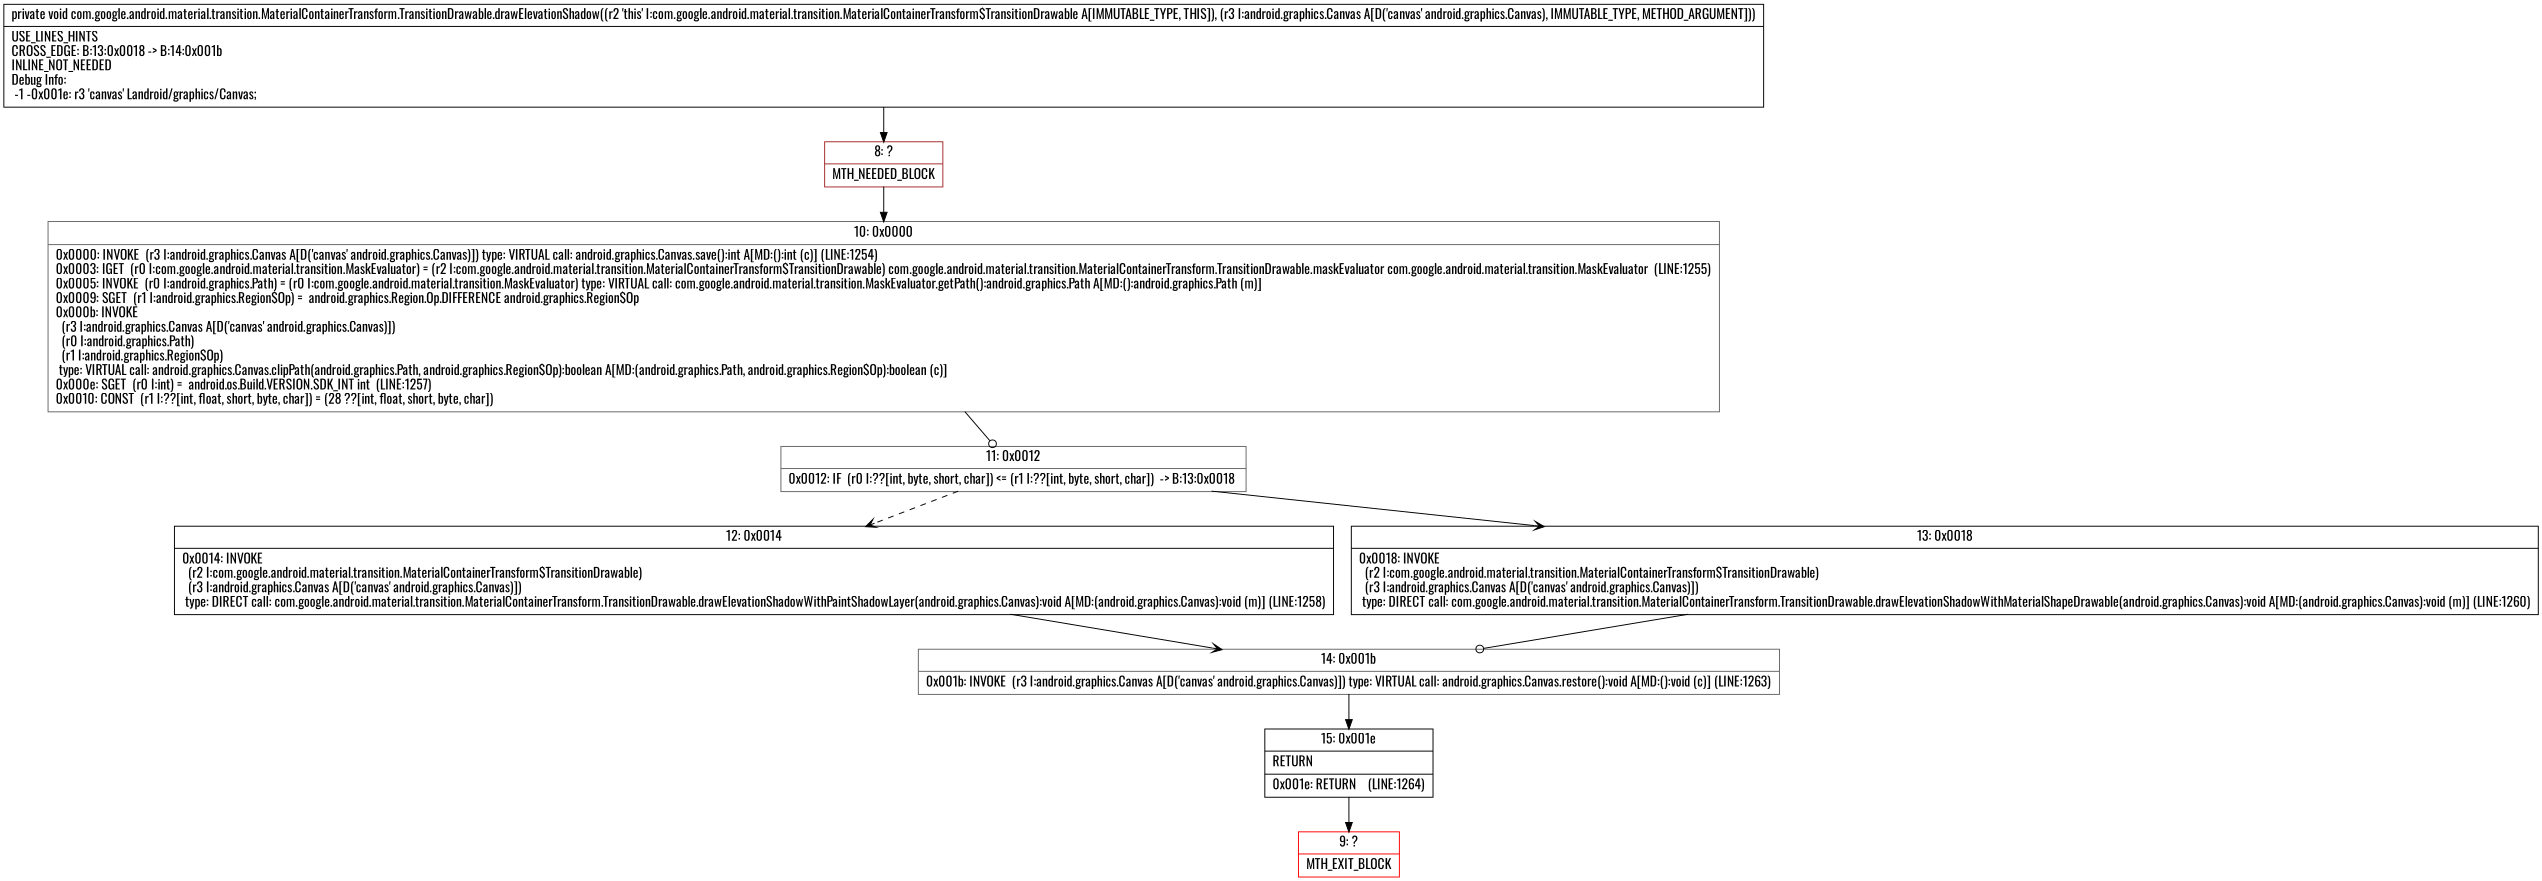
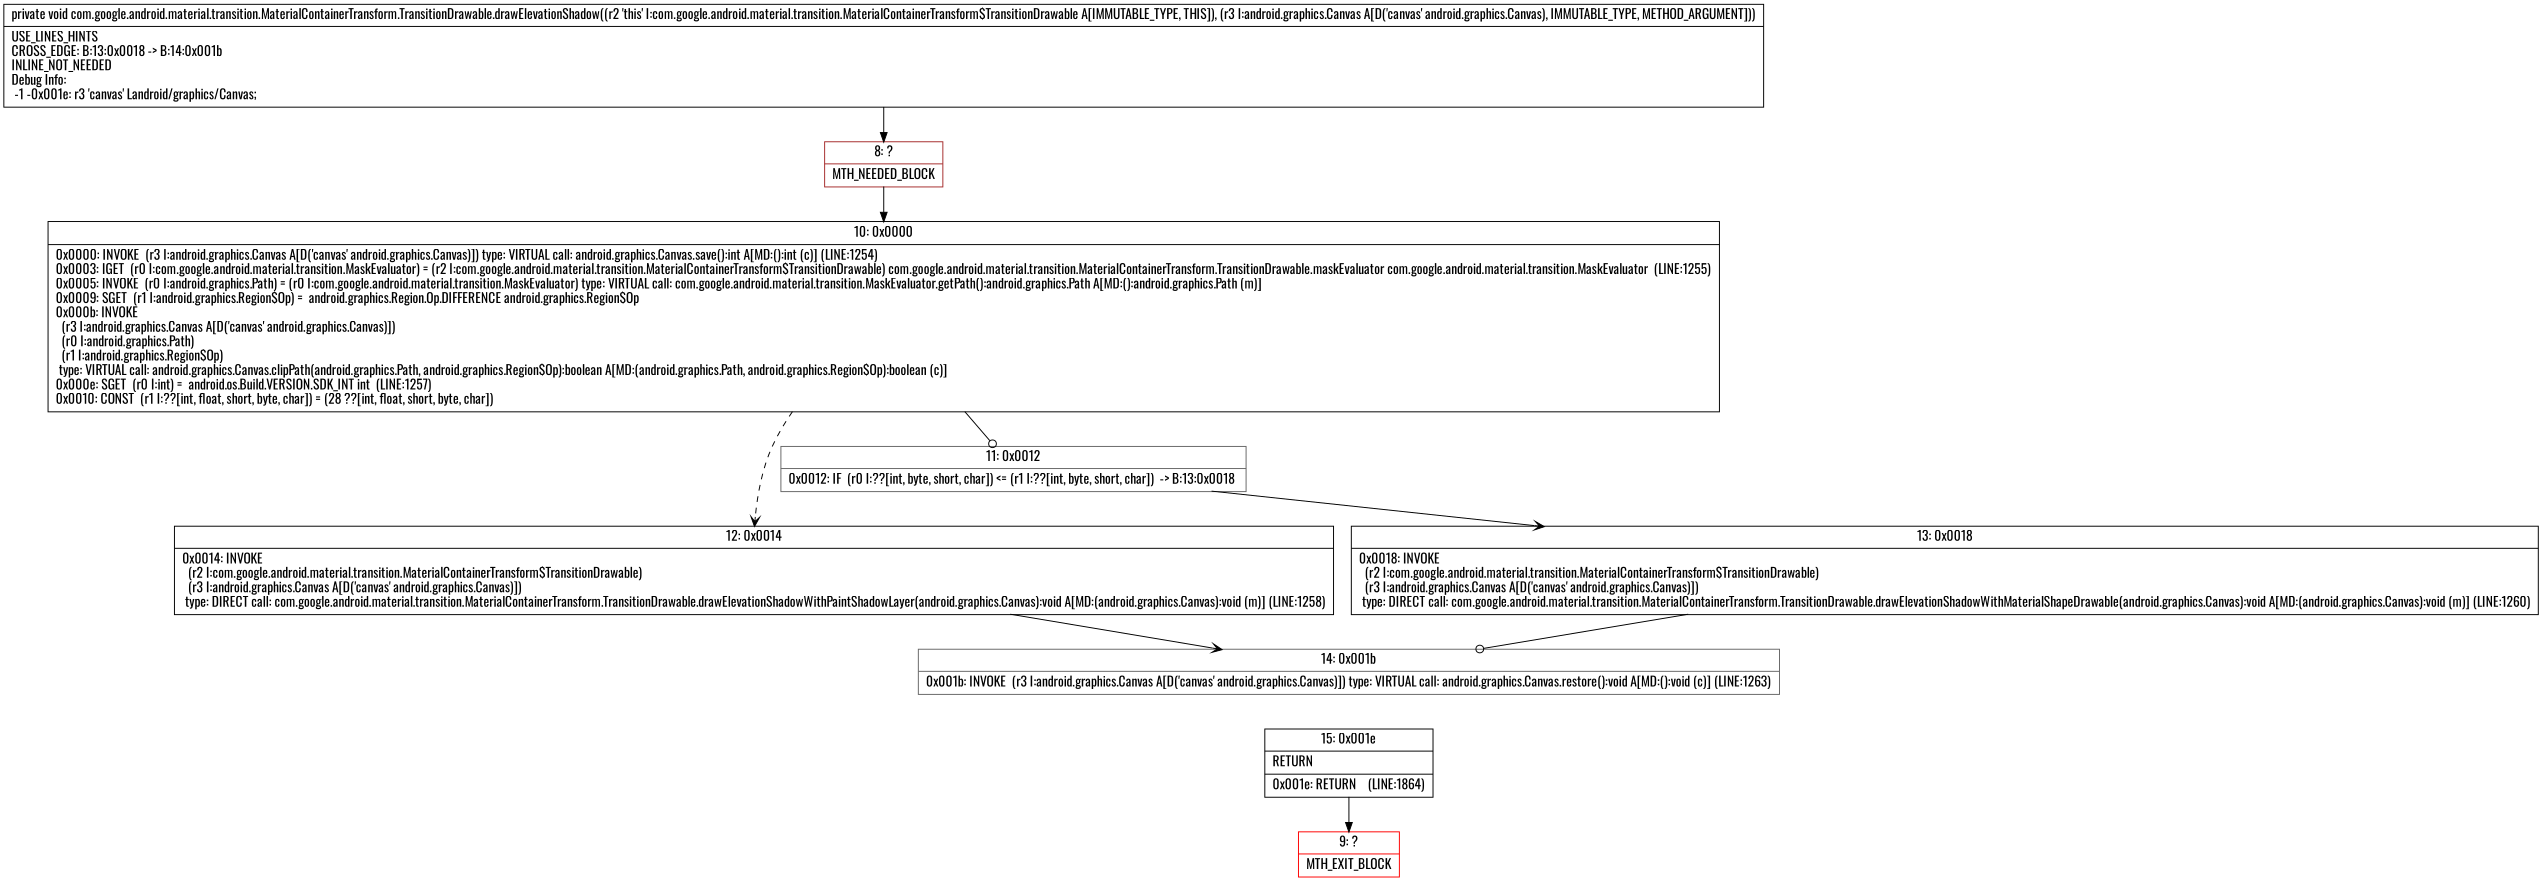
node "10: 0x0000": color gray40 -> black
edge "11: 0x0012" -> "12: 0x0014": now "10: 0x0000" -> "12: 0x0014"
edge "14: 0x001b" -> "15: 0x001e": removed
node "15: 0x001e": text "0x001e: RETURN    (LINE:1264)" -> "0x001e: RETURN    (LINE:1864)"
